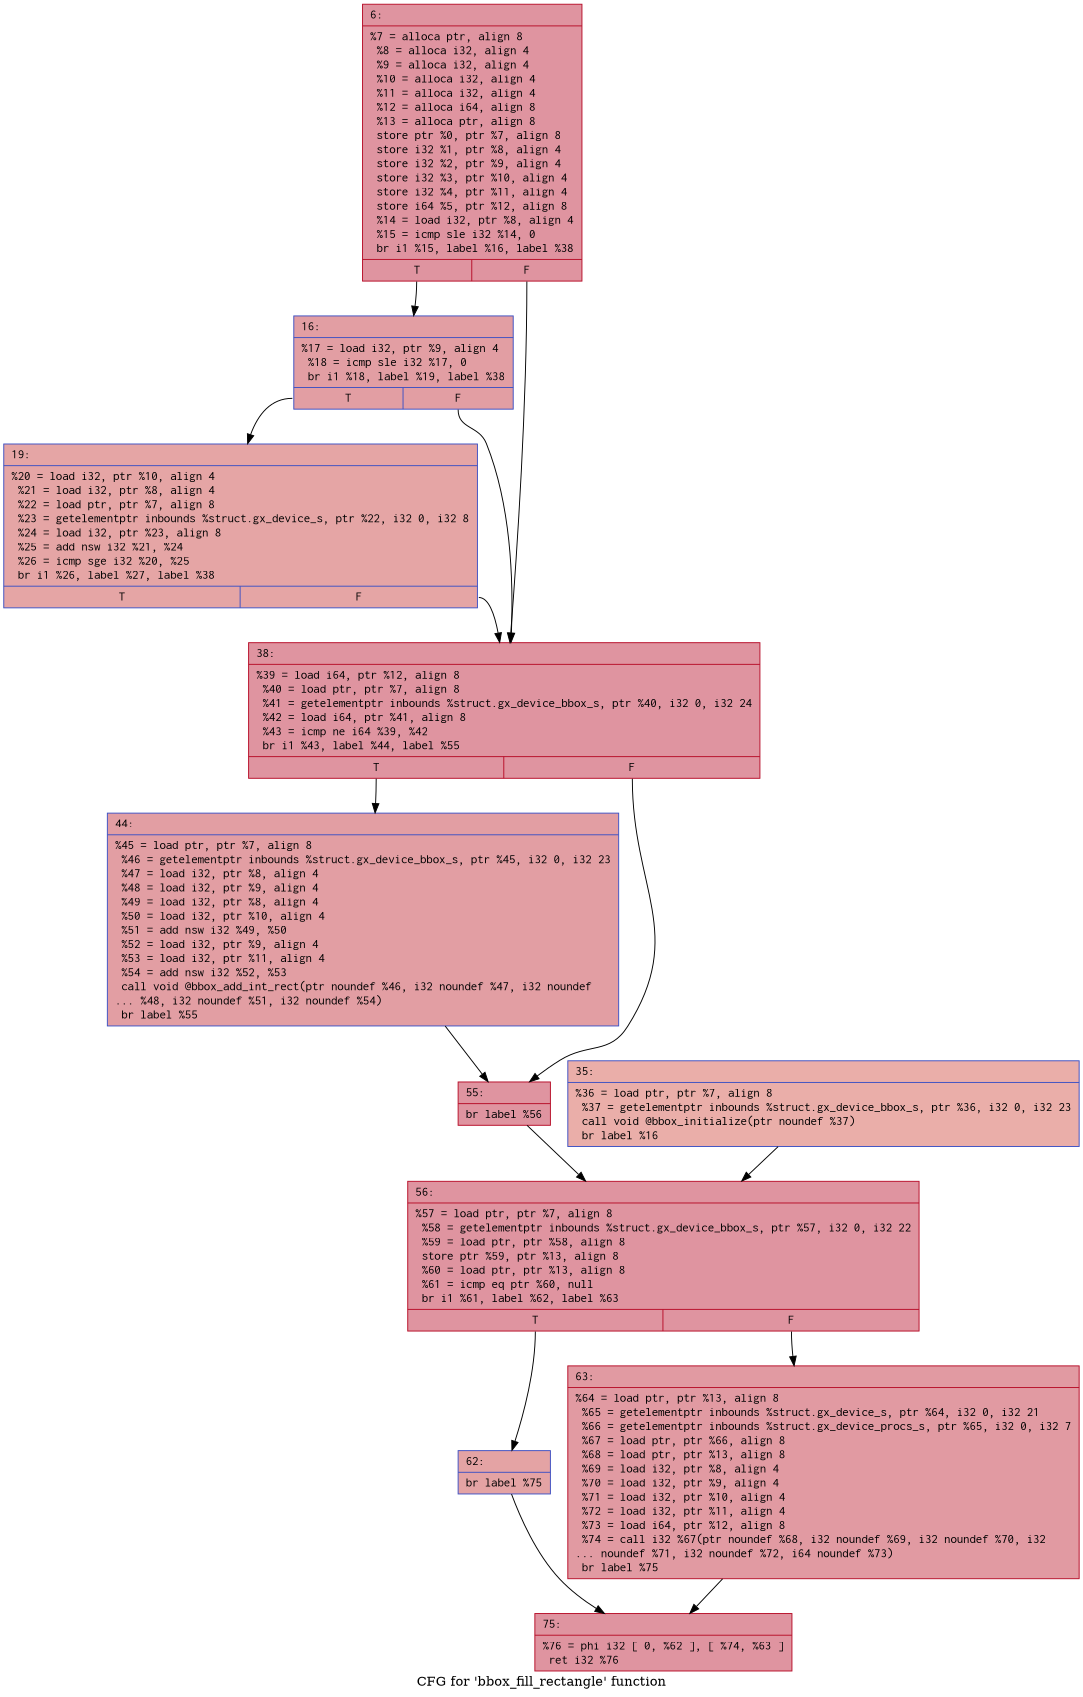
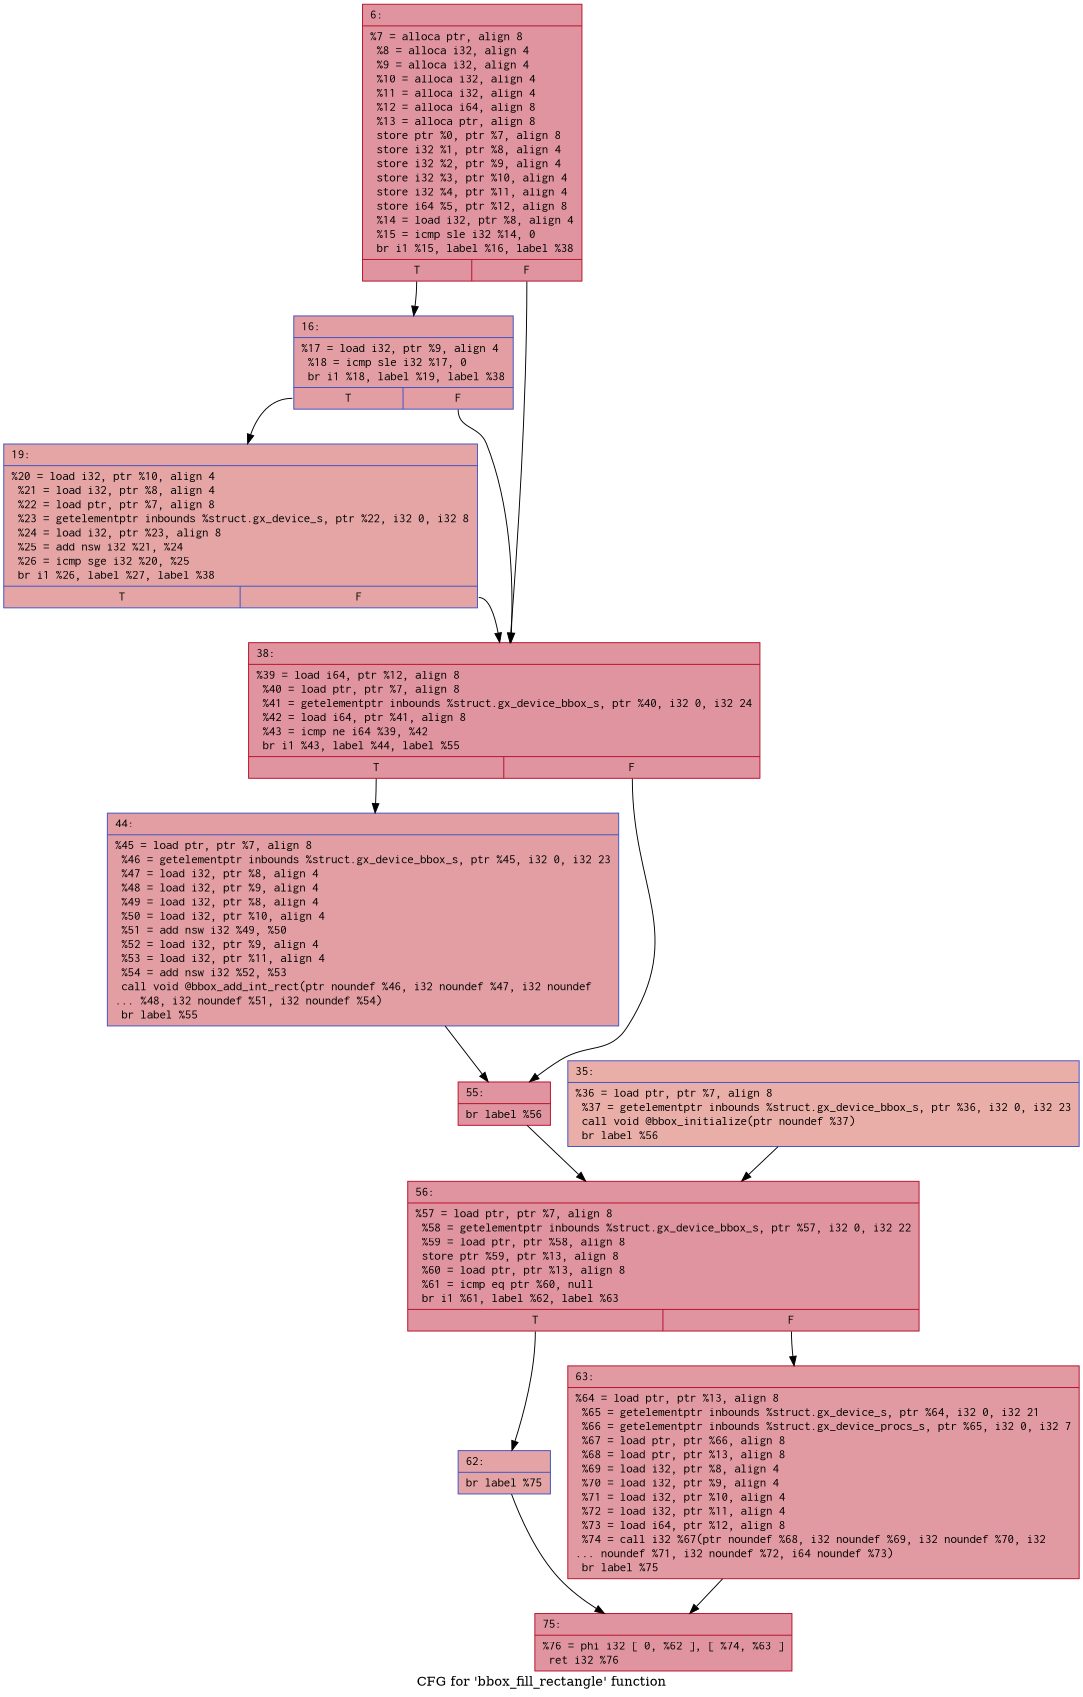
node "35:": text "br label %16" -> "br label %56"
